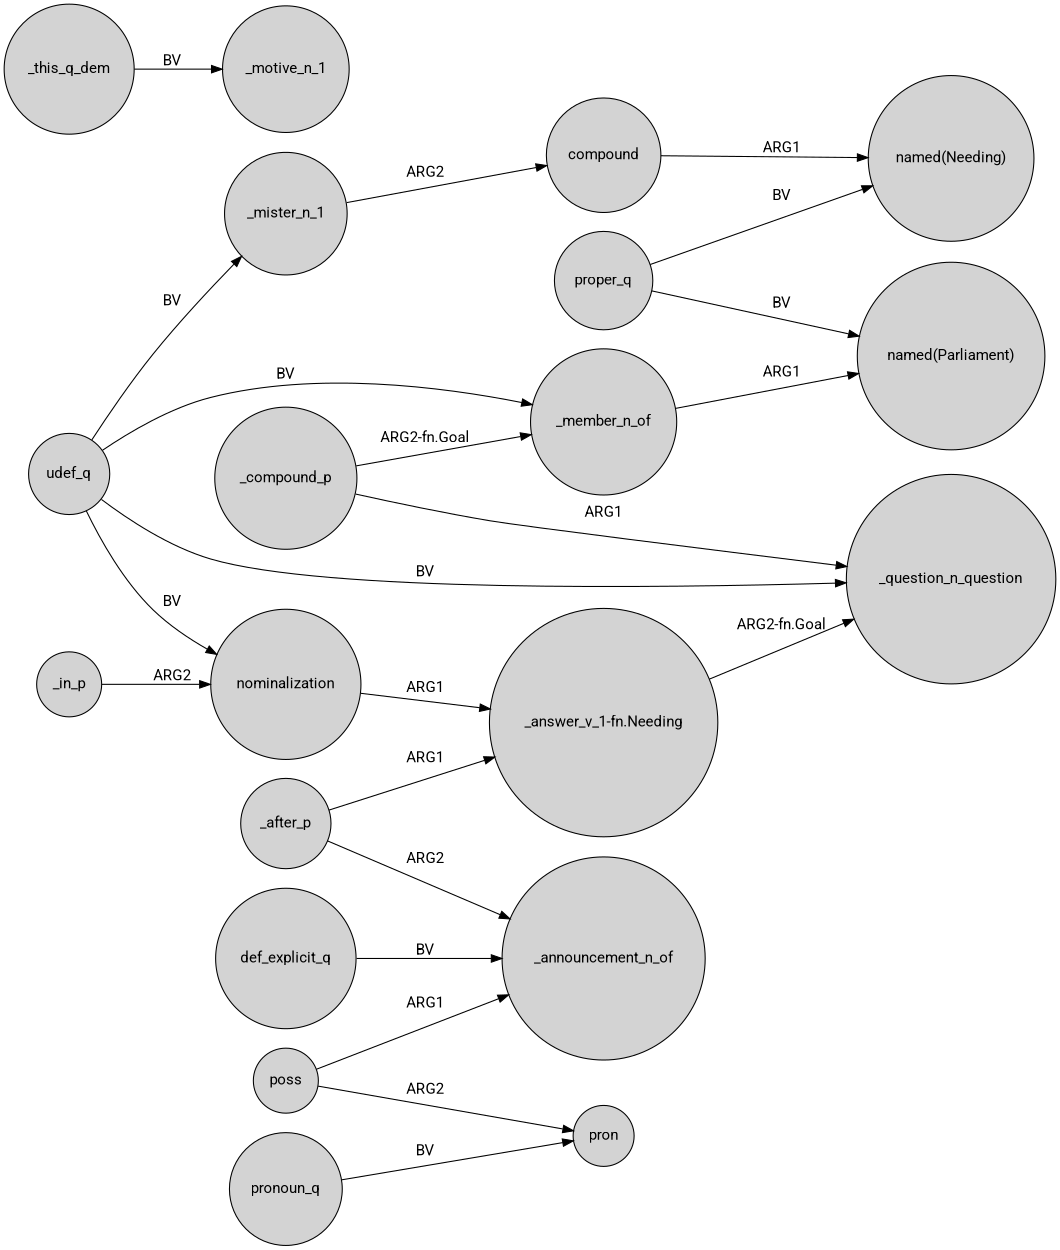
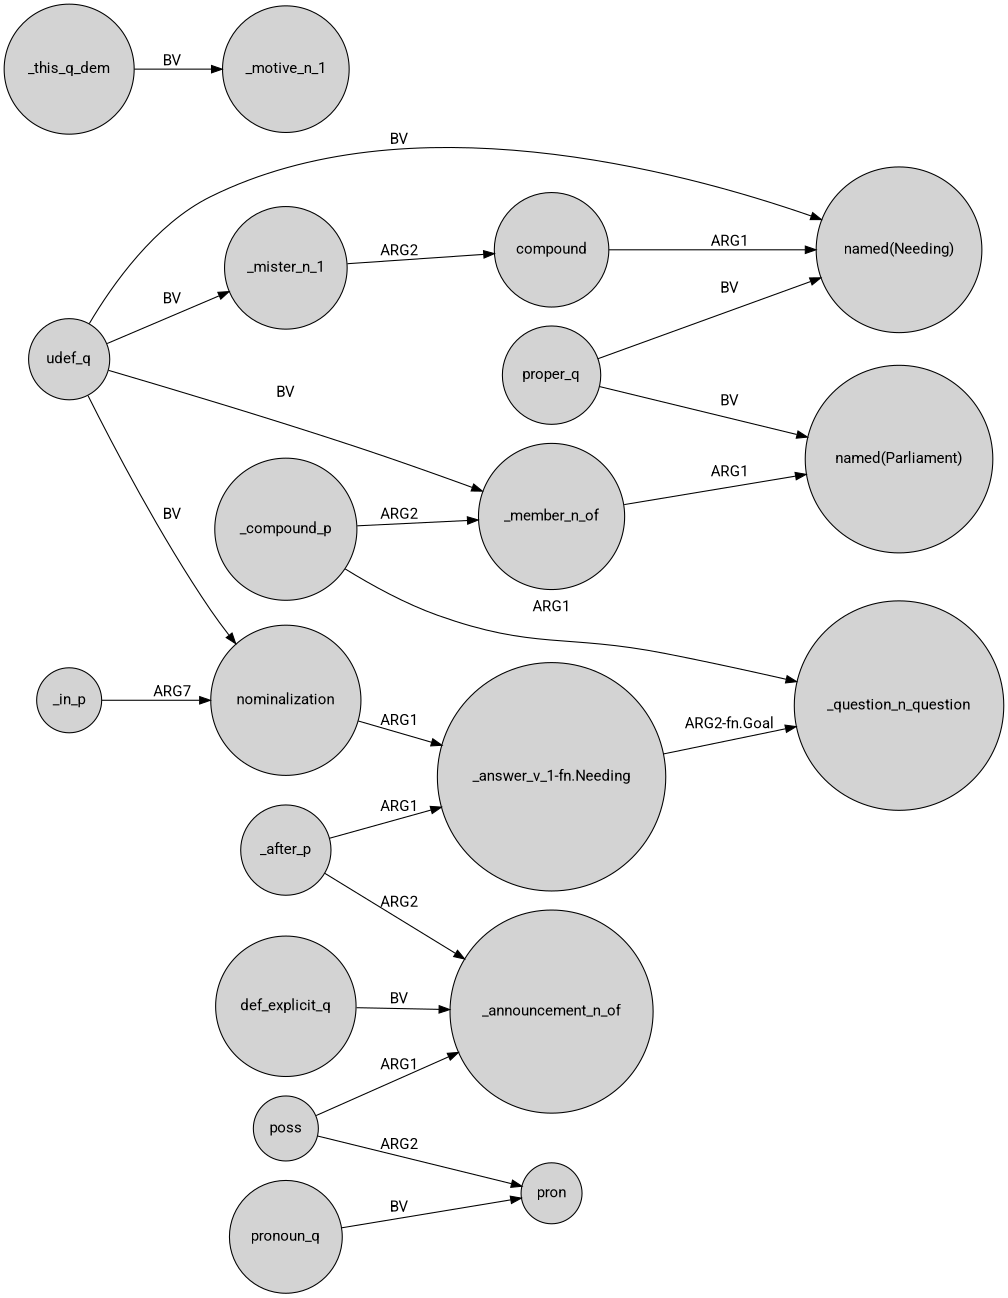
edge "_compound_p" -> "_member_n_of": label "ARG2-fn.Goal" -> "ARG2"
edge "udef_q" -> "_question_n_question": now "udef_q" -> "named(Needing)"
edge "_in_p" -> "nominalization": label "ARG2" -> "ARG7"
